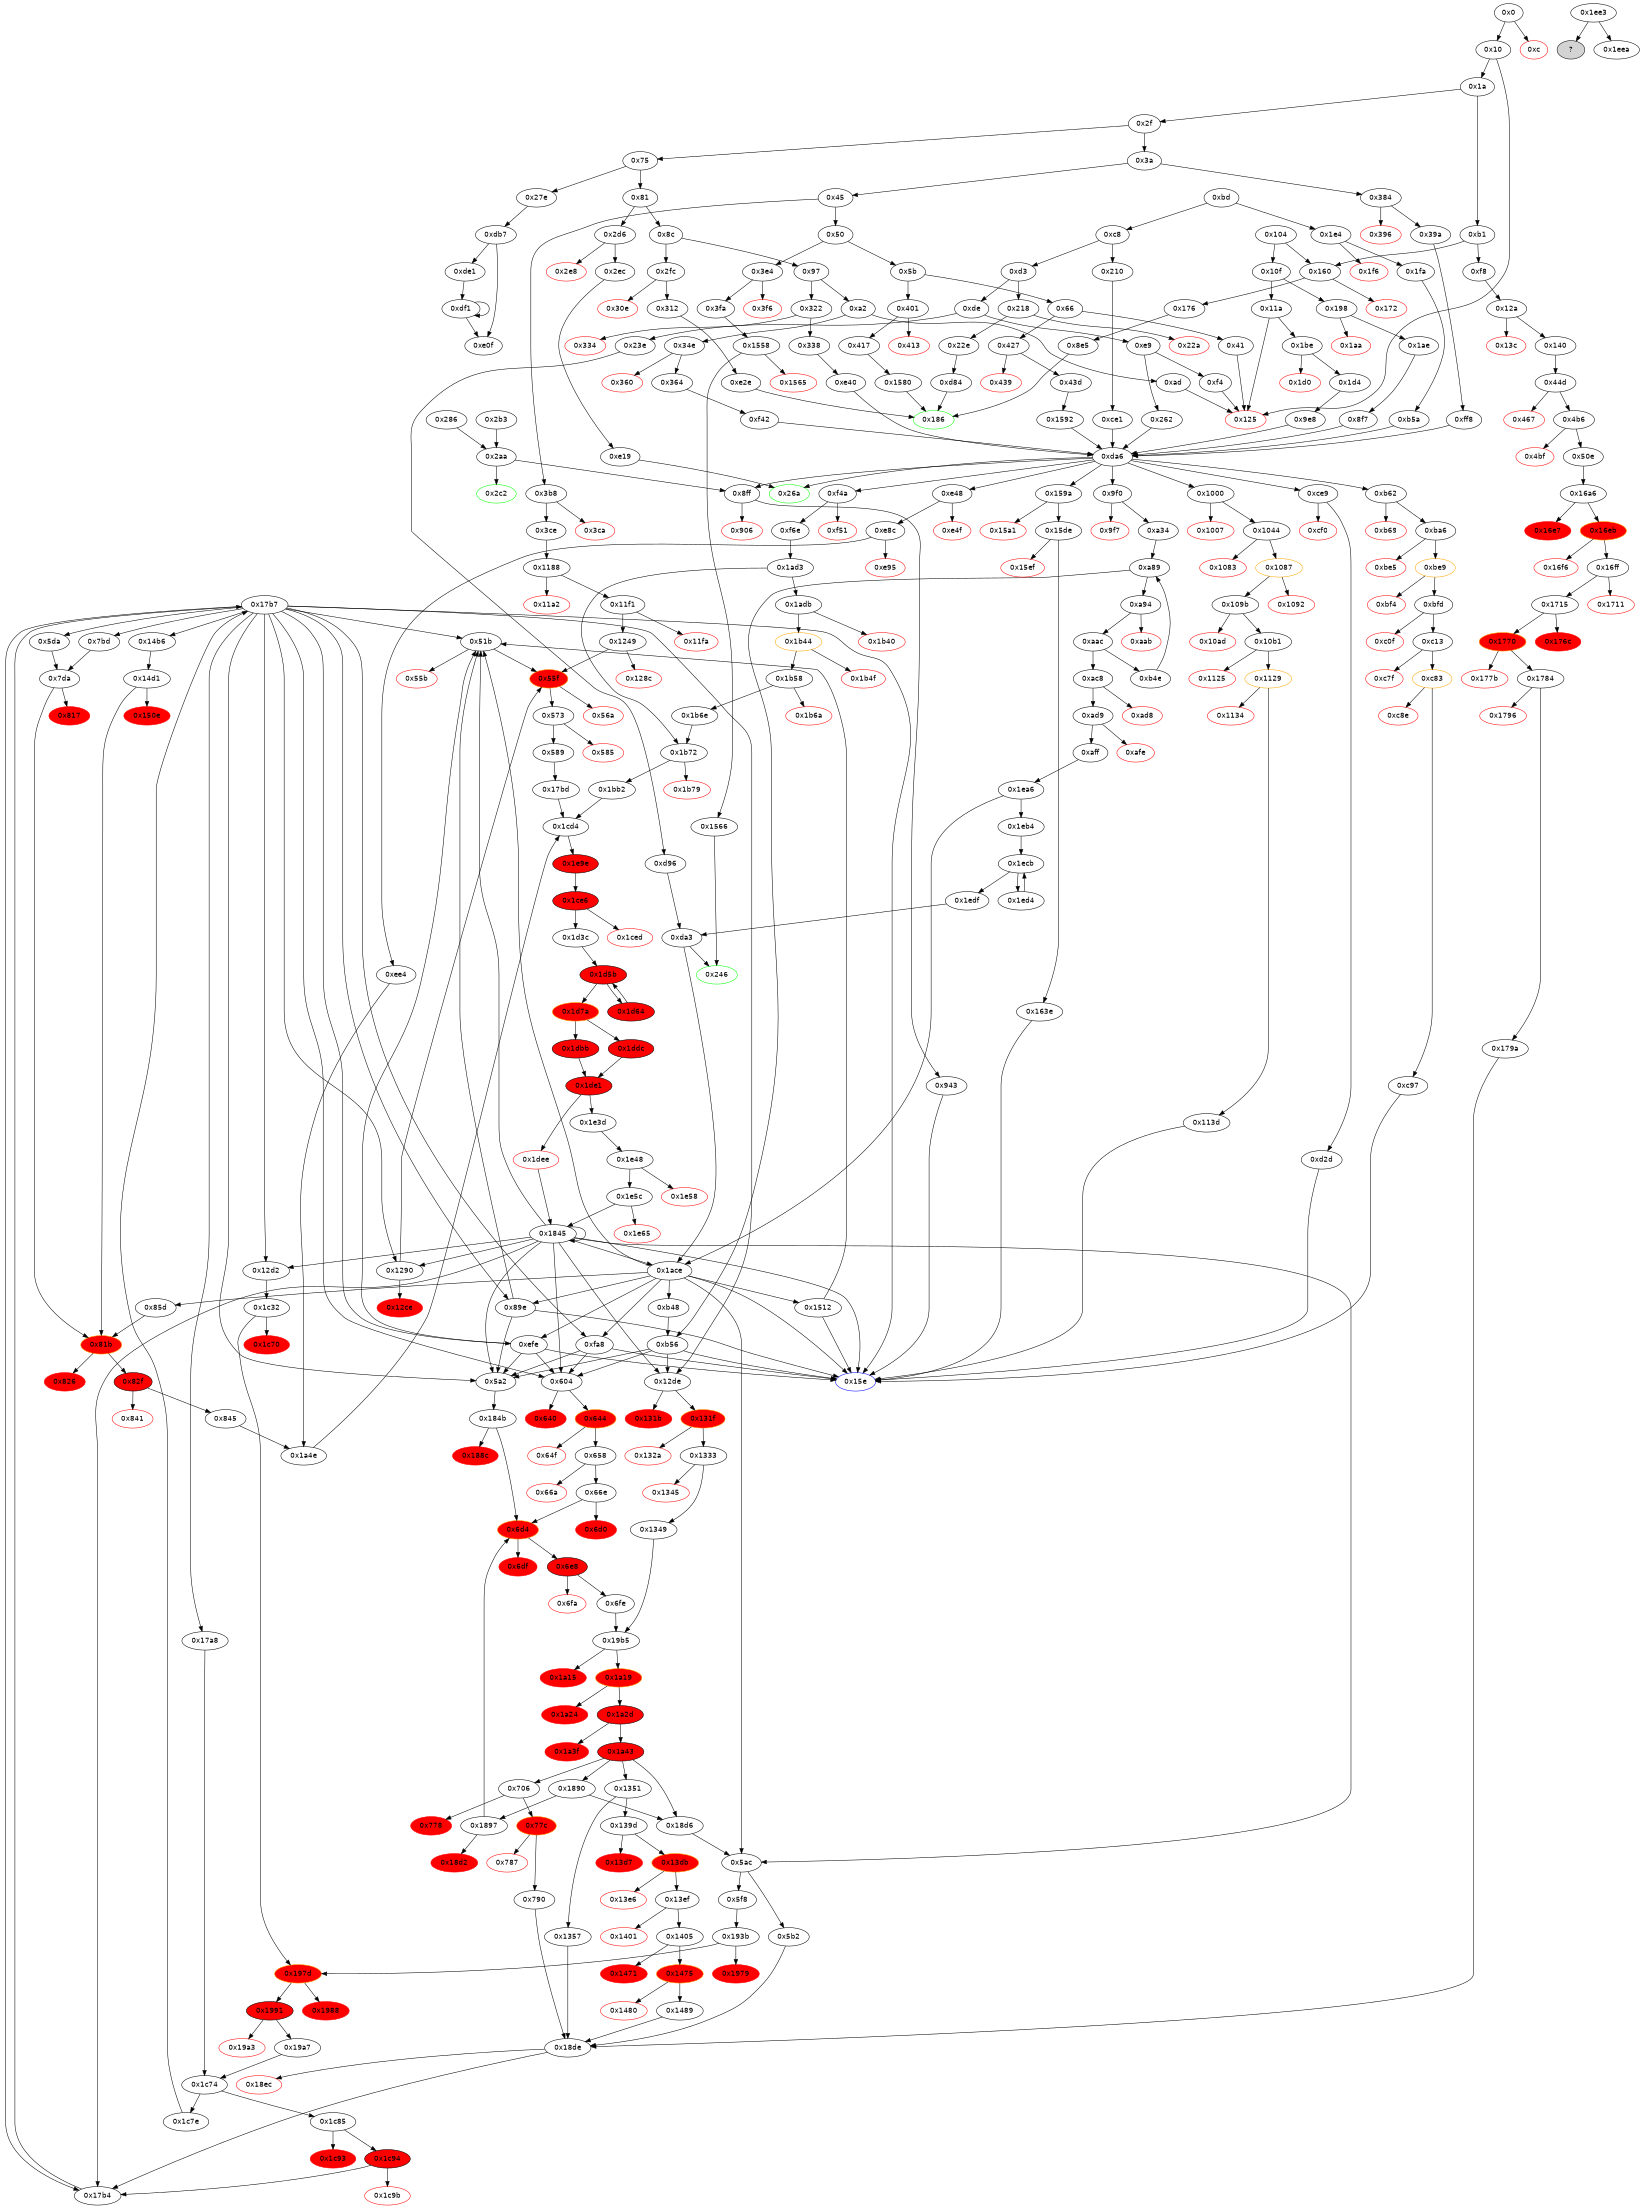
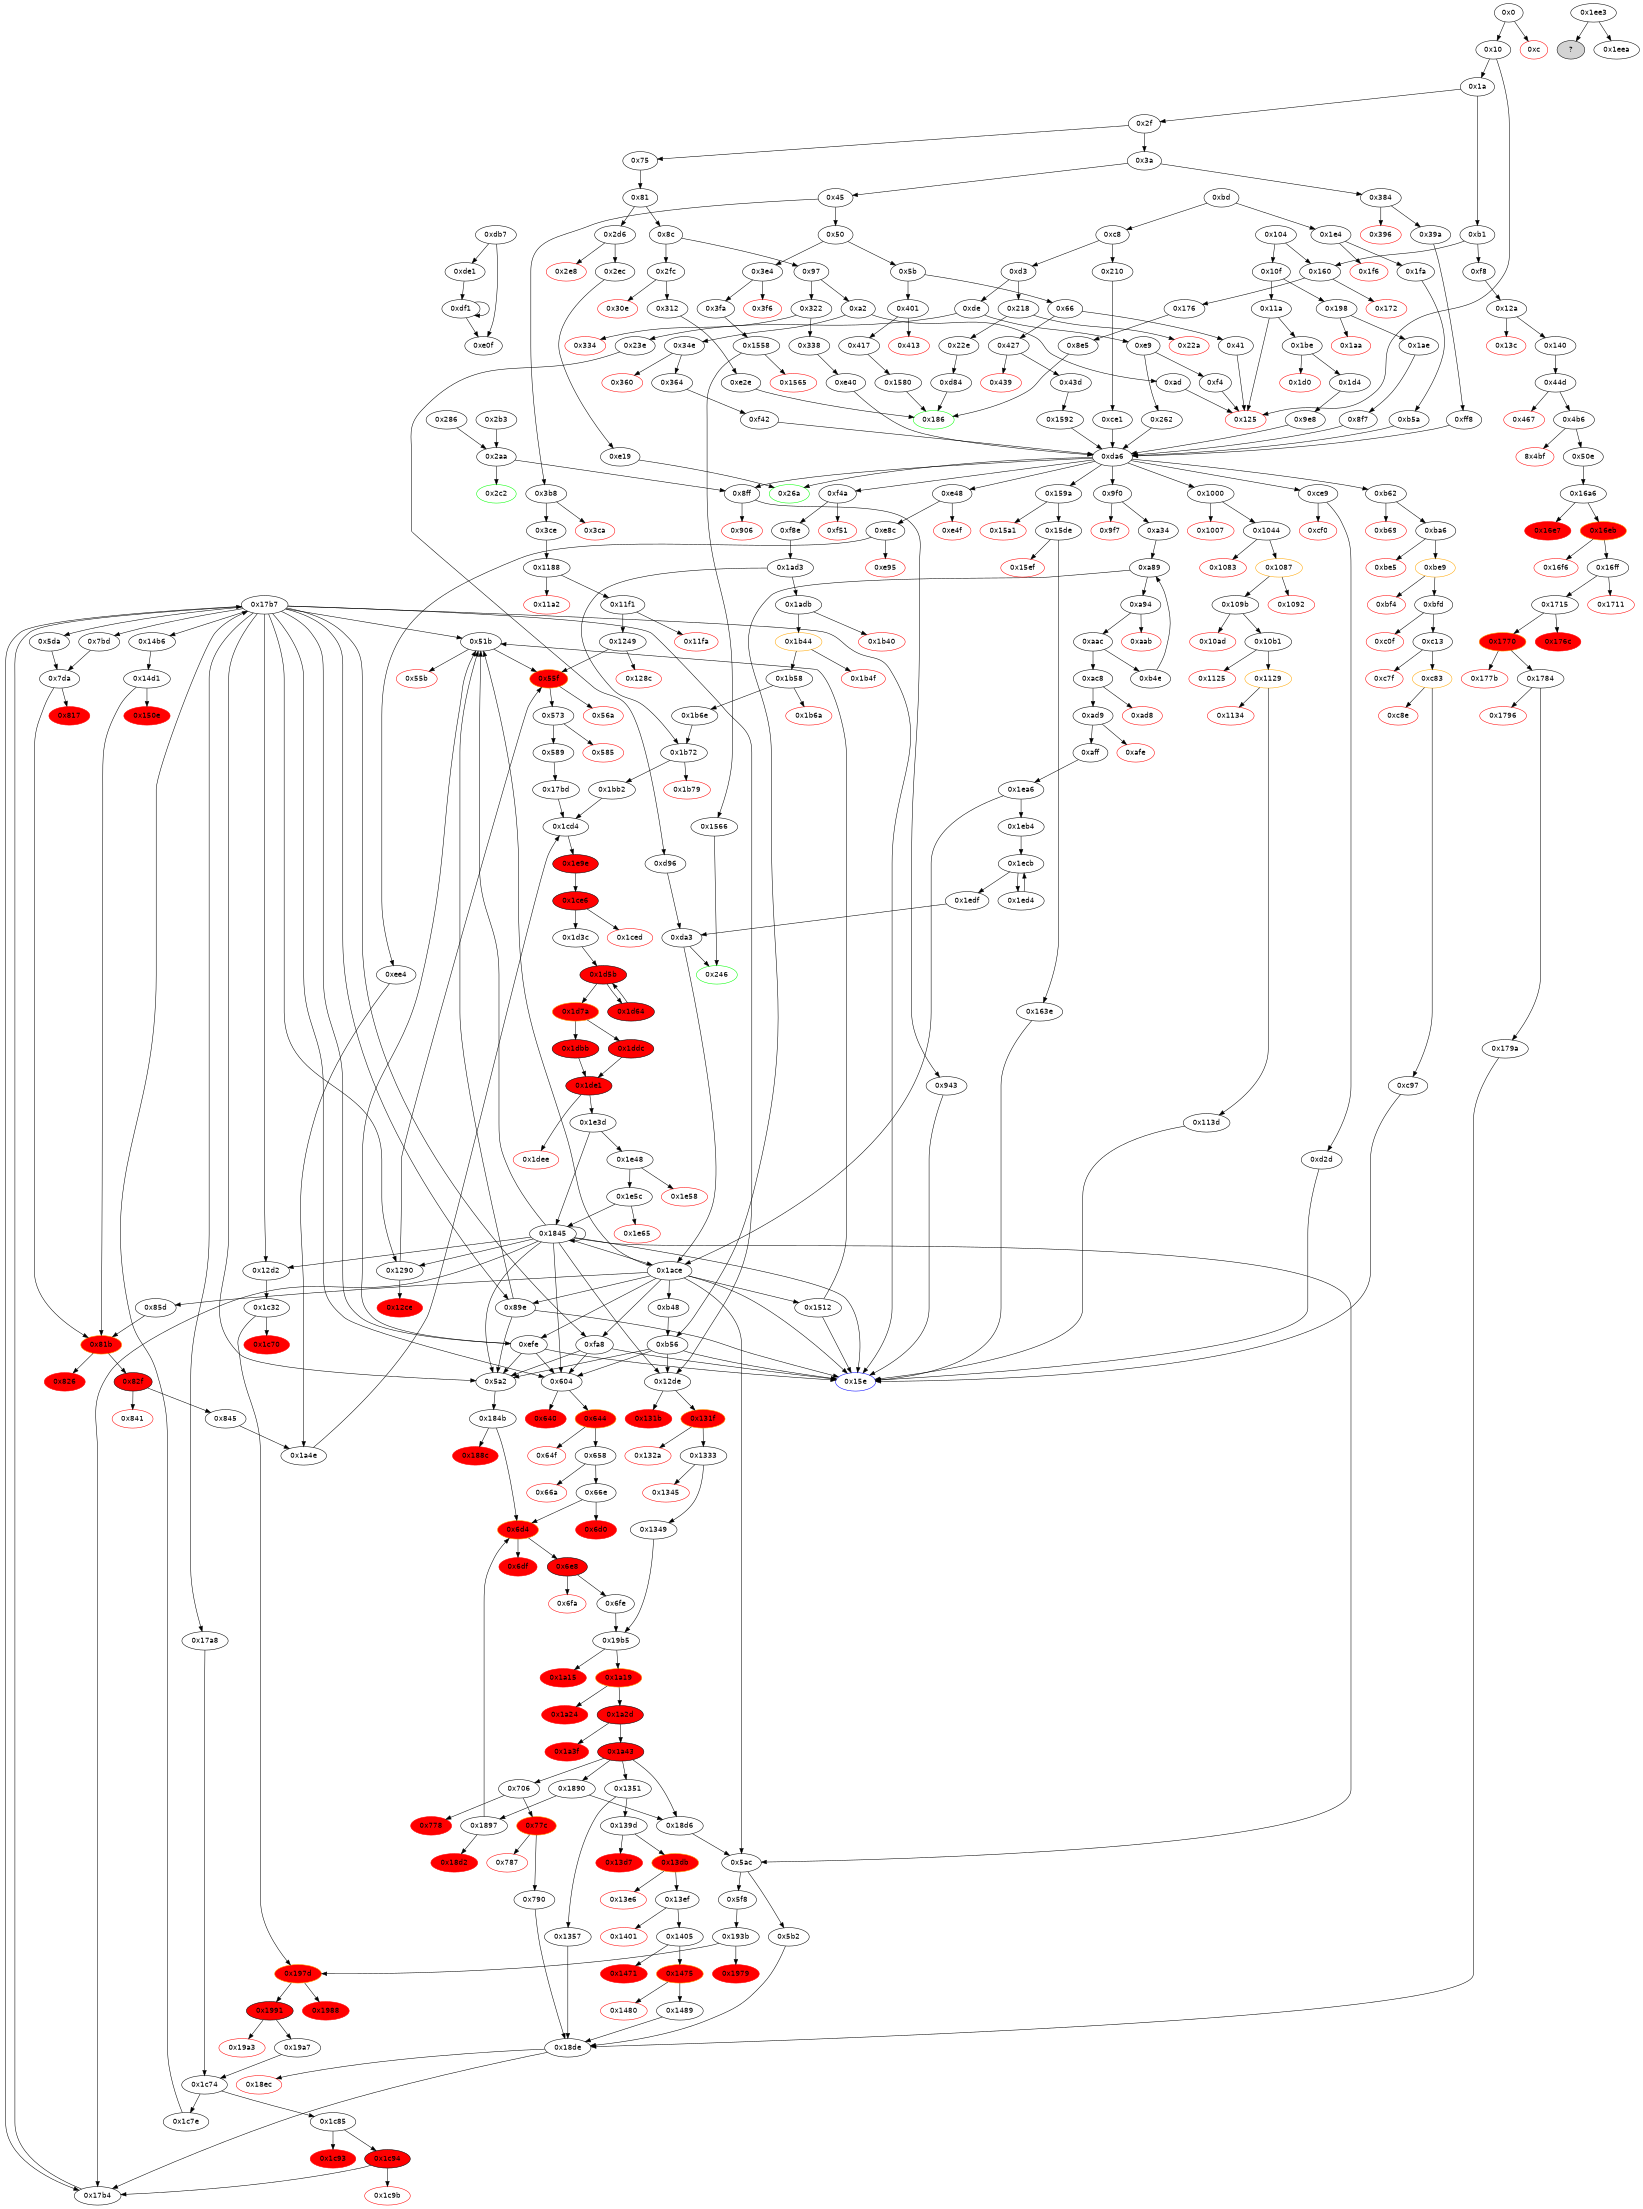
node "0x27e": removed
node "0x4bf": label "0x4bf" -> "8x4bf"
node "0xf6e": label "0xf6e" -> "0xf8e"
edge "0x1dee" -> "0x1845": now "0x1e3d" -> "0x1845"
